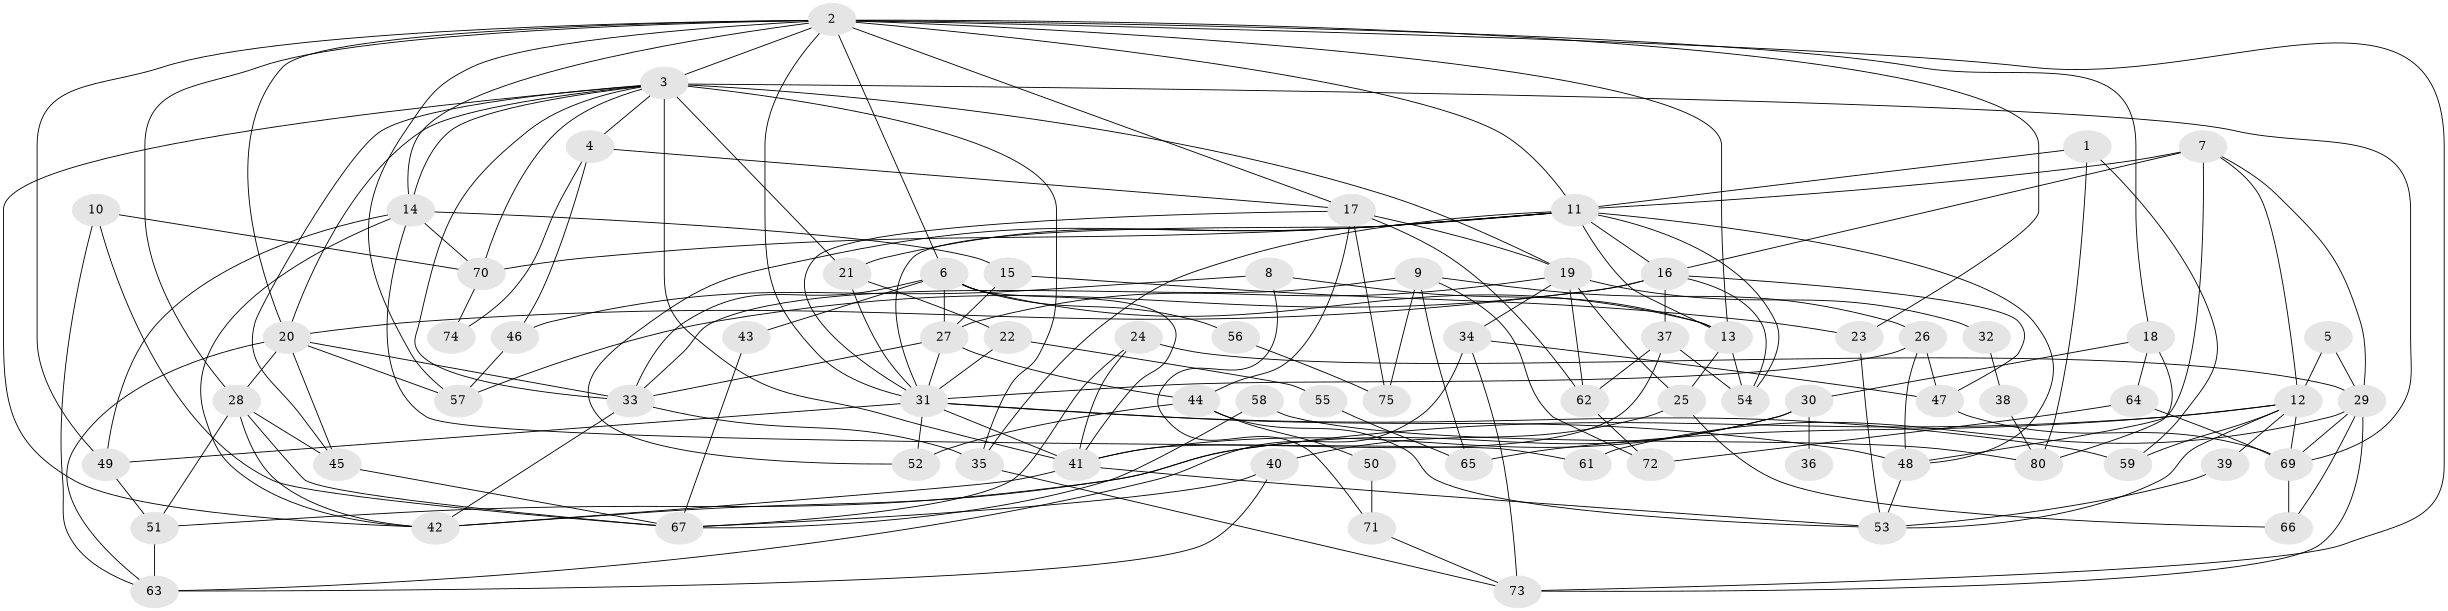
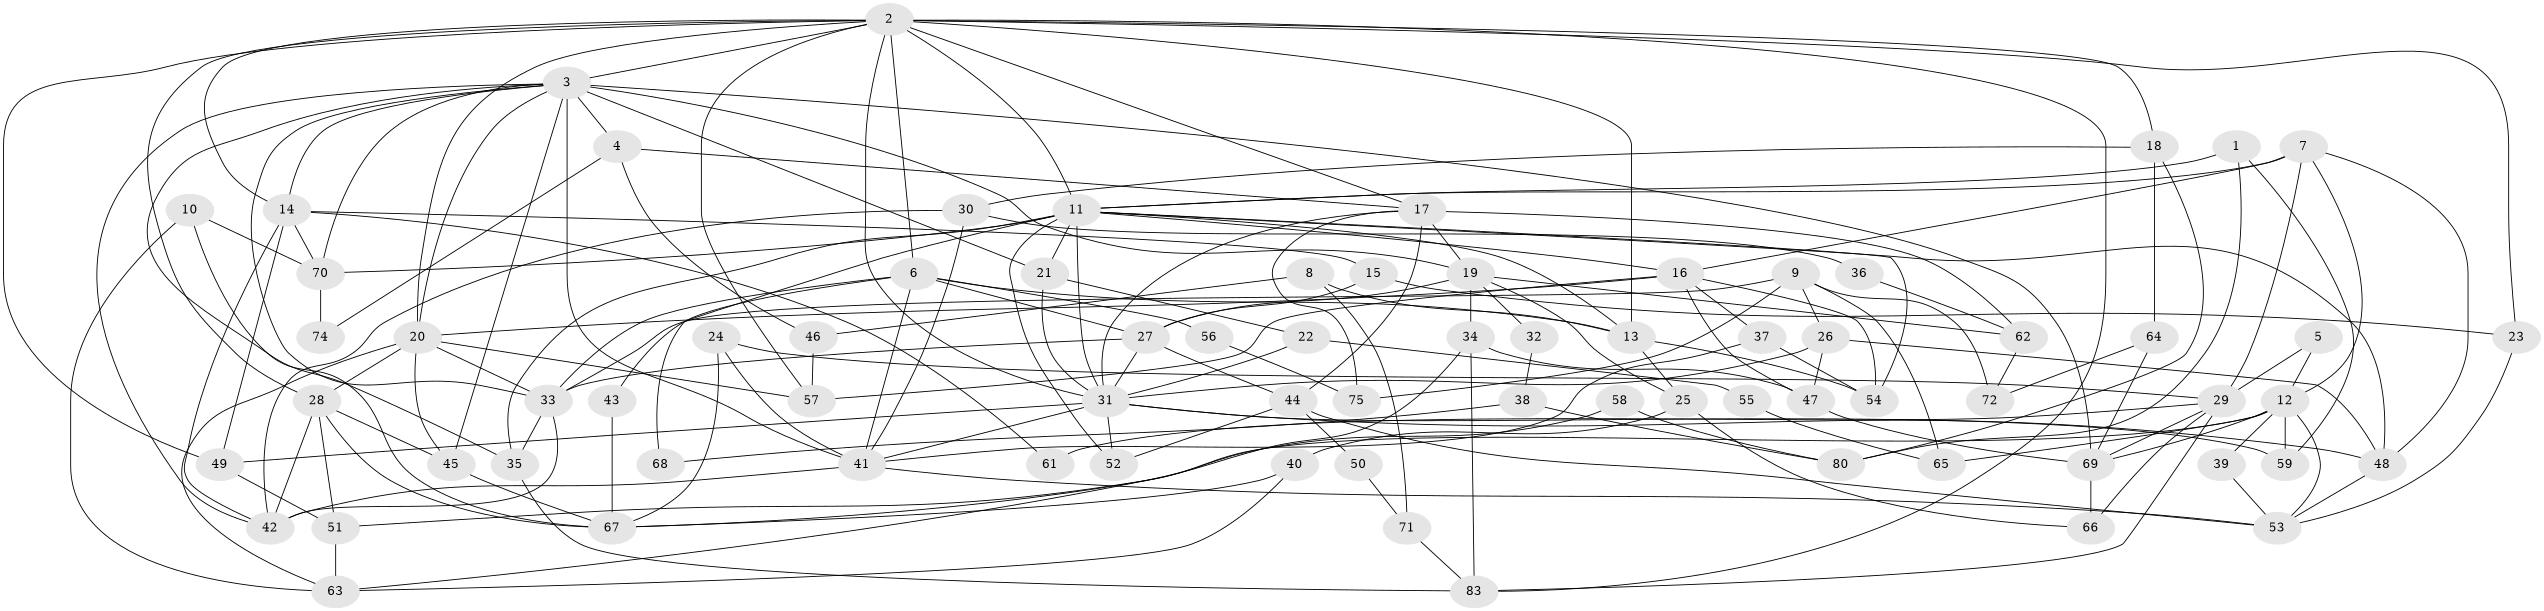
edge "37" -- "62": now "36" -- "62"
node "68": added
node "73": label "73" -> "83"
